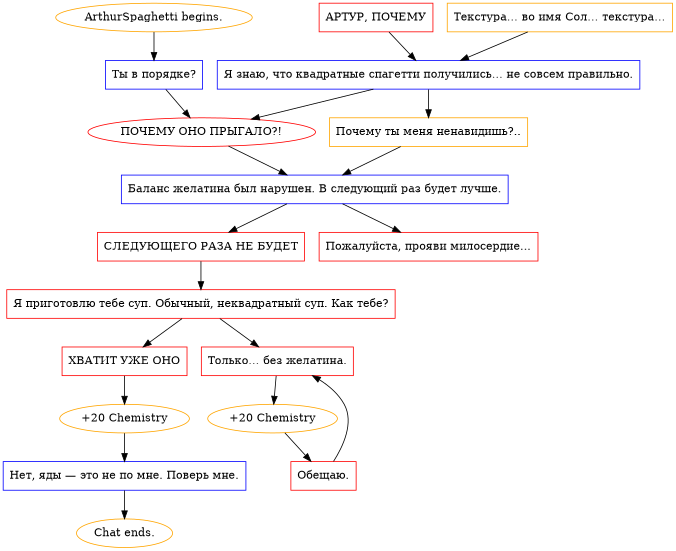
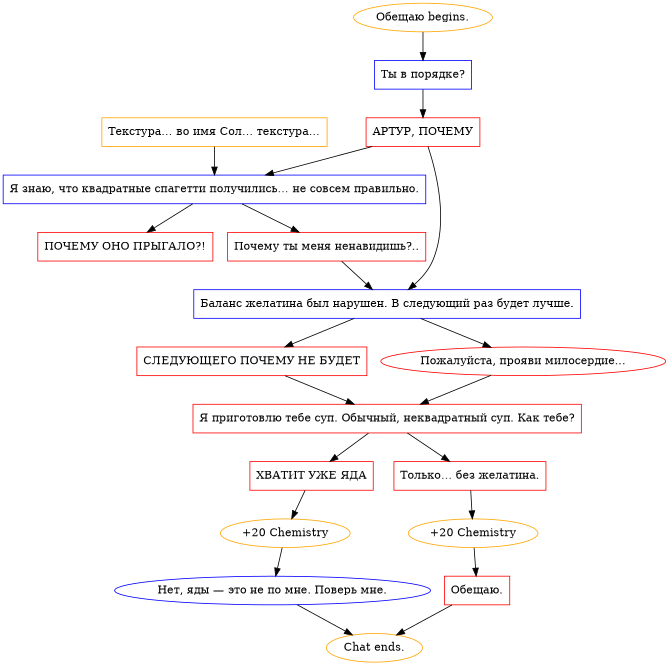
node "ArthurSpaghetti begins.": label "ArthurSpaghetti begins." -> "Обещаю begins."
edge "Ты в порядке?" -> "ПОЧЕМУ ОНО ПРЫГАЛО?!": now "Ты в порядке?" -> "АРТУР, ПОЧЕМУ"
node "ПОЧЕМУ ОНО ПРЫГАЛО?!": shape ellipse -> box
node "Почему ты меня ненавидишь?..": color orange -> red
edge "ПОЧЕМУ ОНО ПРЫГАЛО?!" -> "Баланс желатина был нарушен. В следующий раз будет лучше.": now "АРТУР, ПОЧЕМУ" -> "Баланс желатина был нарушен. В следующий раз будет лучше."
node "СЛЕДУЮЩЕГО РАЗА НЕ БУДЕТ": label "СЛЕДУЮЩЕГО РАЗА НЕ БУДЕТ" -> "СЛЕДУЮЩЕГО ПОЧЕМУ НЕ БУДЕТ"
node "Пожалуйста, прояви милосердие...": shape box -> ellipse
node "ХВАТИТ УЖЕ ОНО": label "ХВАТИТ УЖЕ ОНО" -> "ХВАТИТ УЖЕ ЯДА"
edge "Пожалуйста, прояви милосердие..." -> "Я приготовлю тебе суп. Обычный, неквадратный суп. Как тебе?": added
edge "Обещаю." -> "Только… без желатина.": now "Обещаю." -> "Chat ends."
node "Нет, яды — это не по мне. Поверь мне.": shape box -> ellipse
